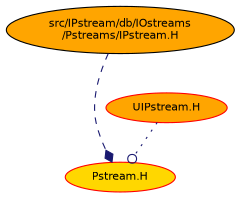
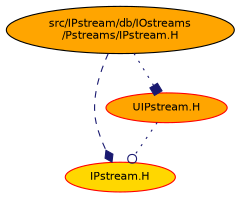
edge "src/IPstream/db/IOstreams /Pstreams/IPstream.H" -> "UIPstream.H": added
node "Pstream.H": label "Pstream.H" -> "IPstream.H"
